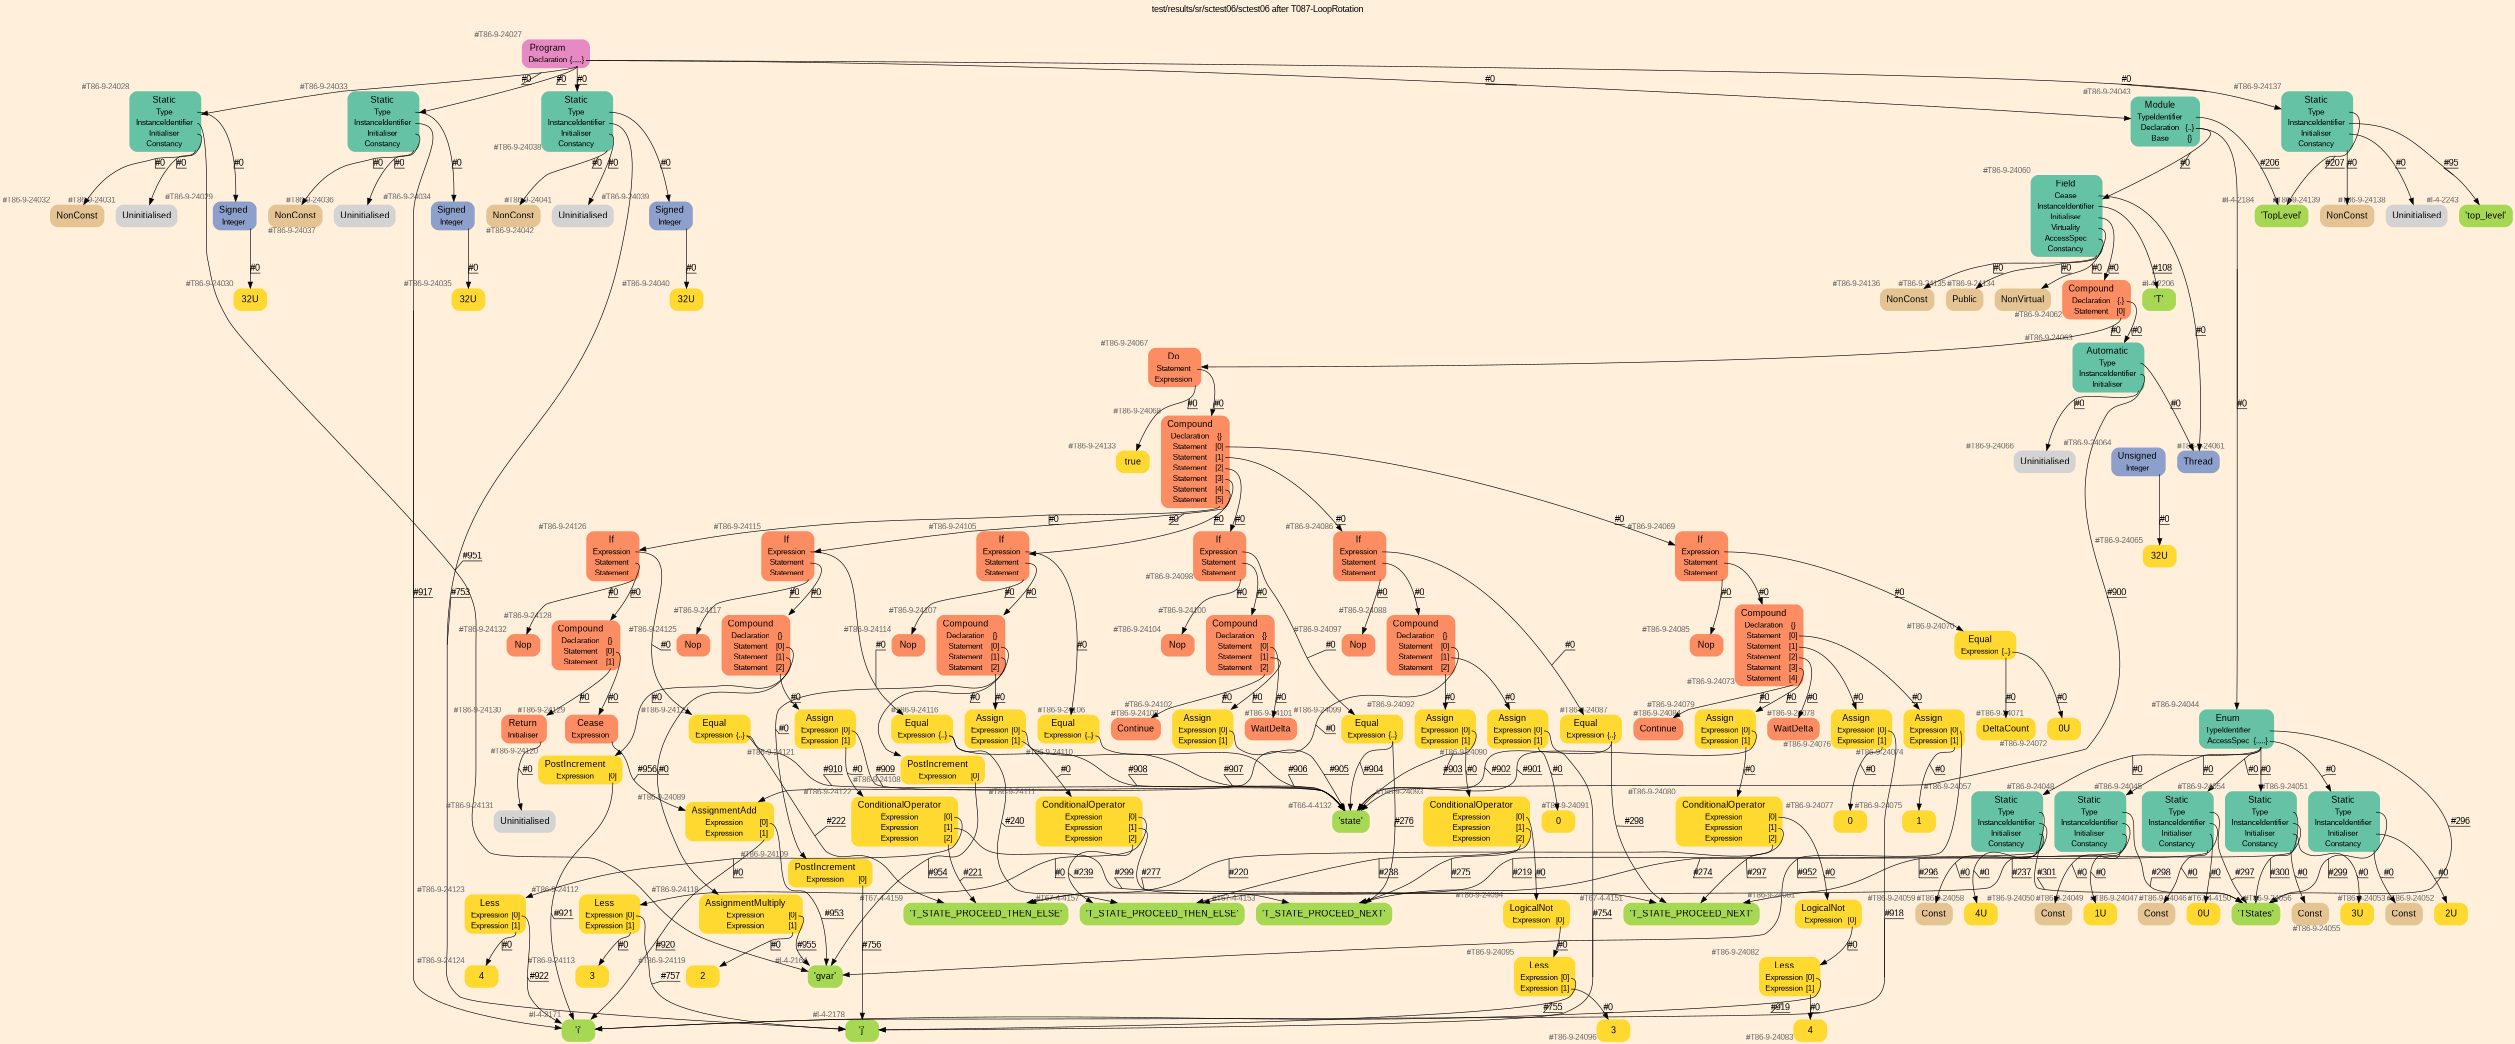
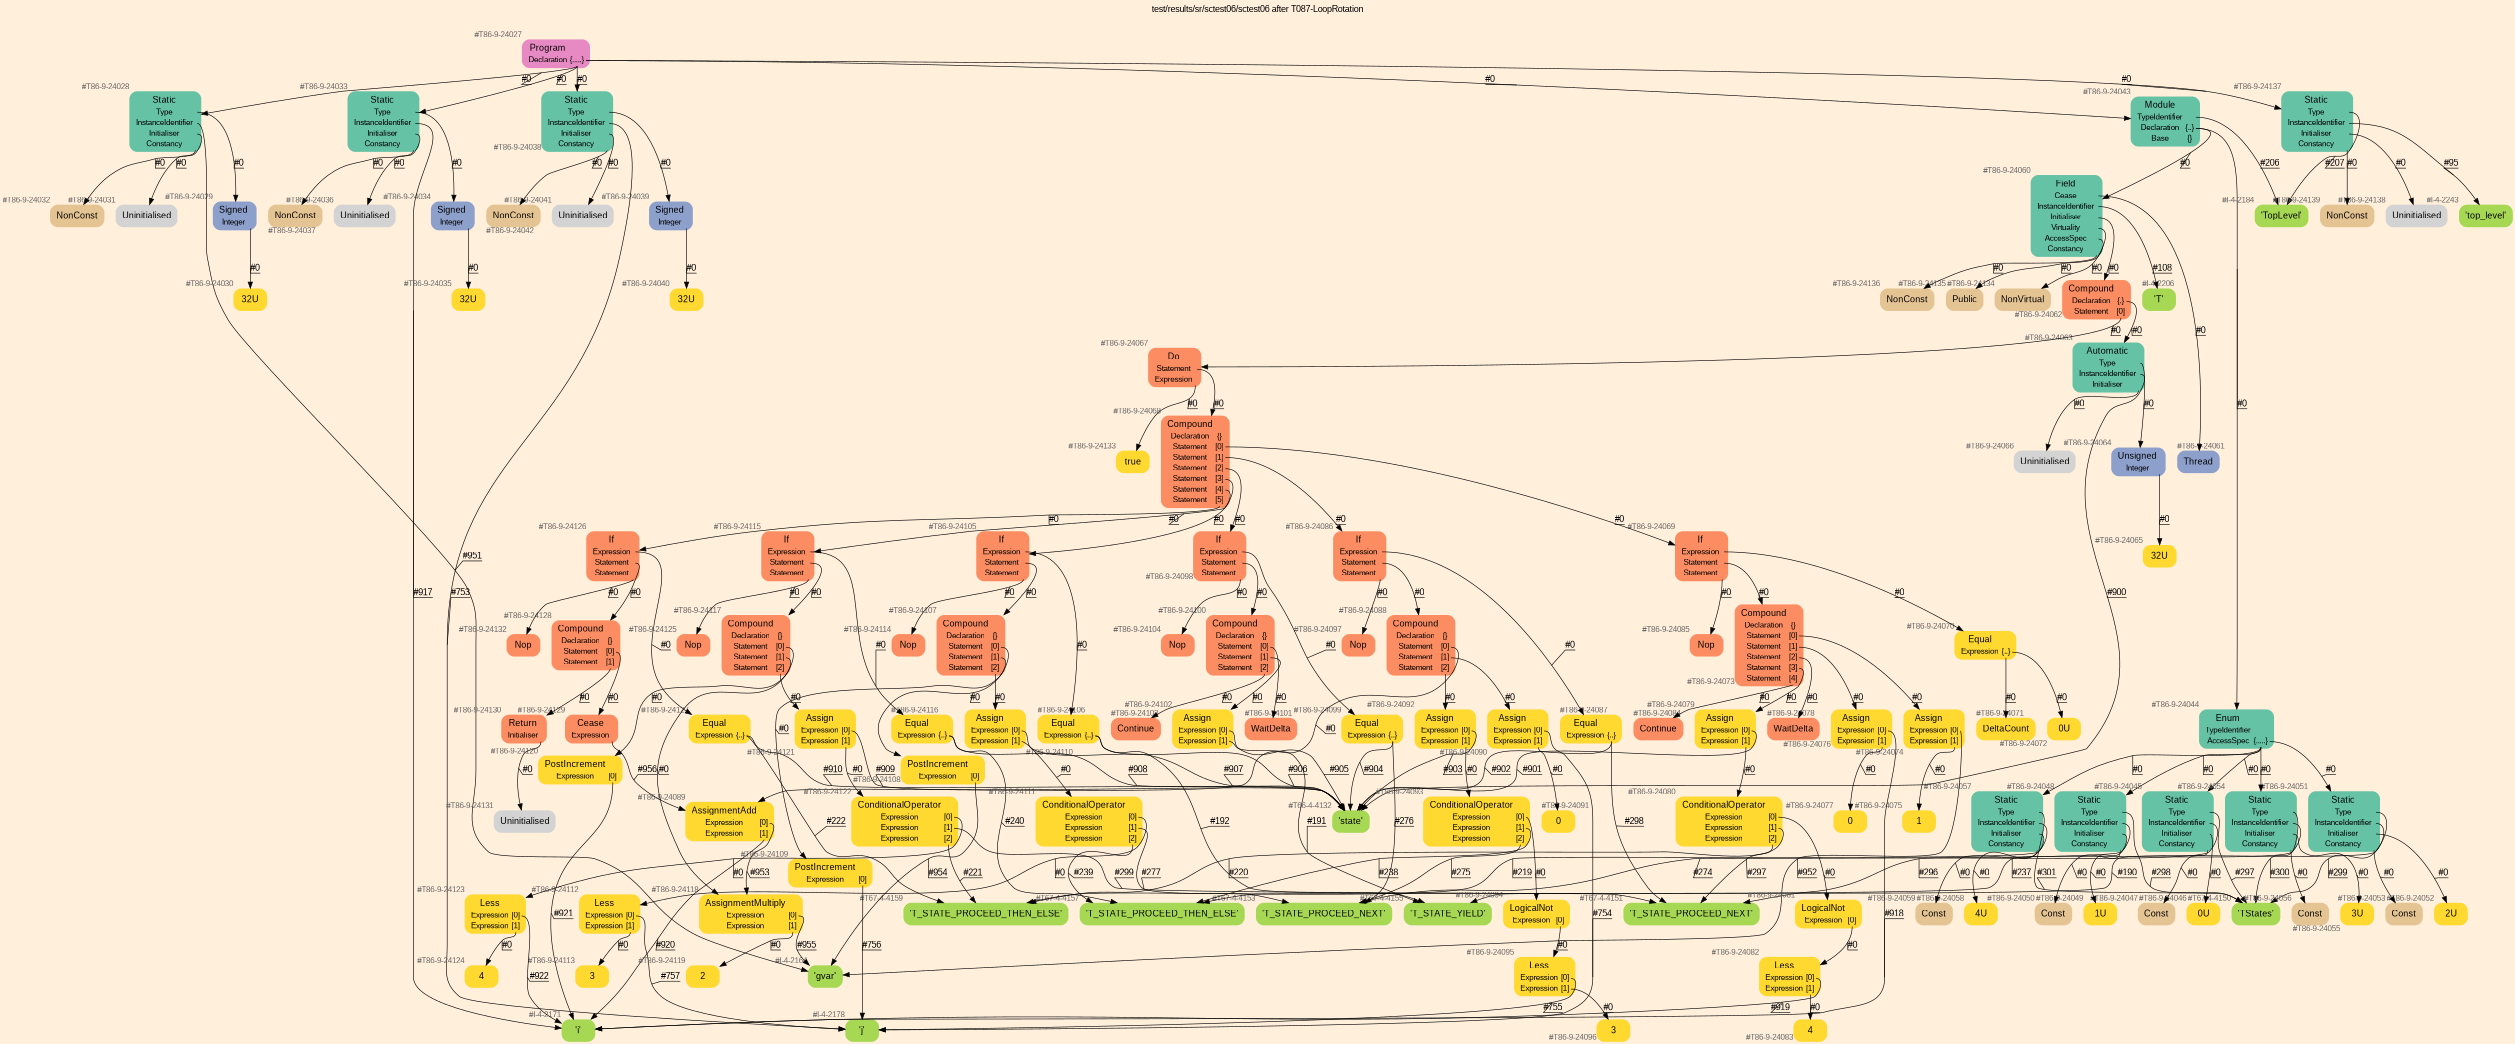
edge "Automatic" -> "Thread": now "Automatic" -> "Unsigned"
edge "Enum" -> "'TStates'": removed, label "#296"
edge "AssignmentAdd" -> "'gvar'": now "AssignmentAdd" -> "AssignmentMultiply"
node "'T_STATE_YIELD'": added
